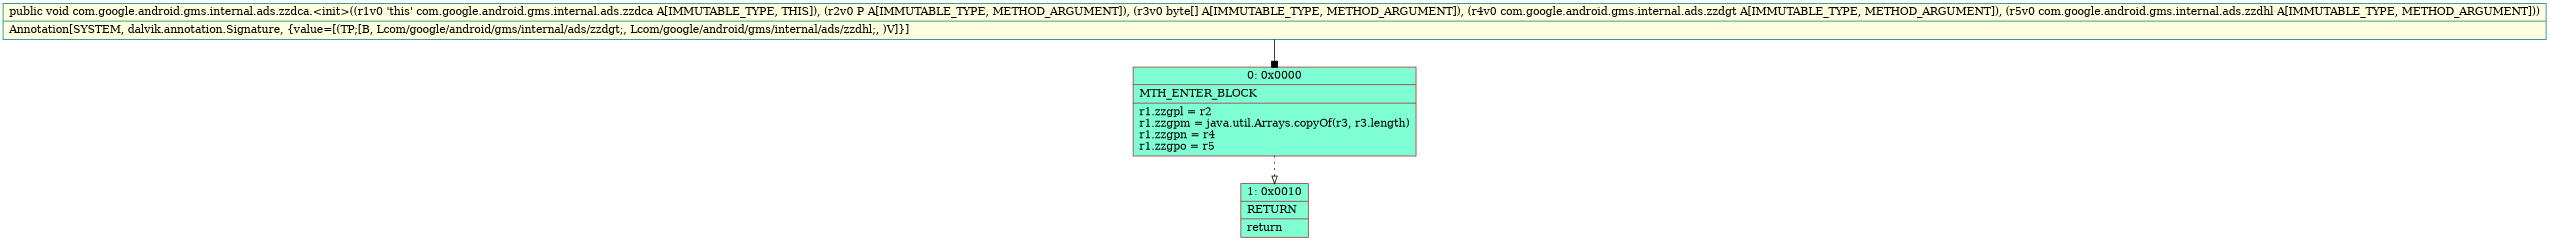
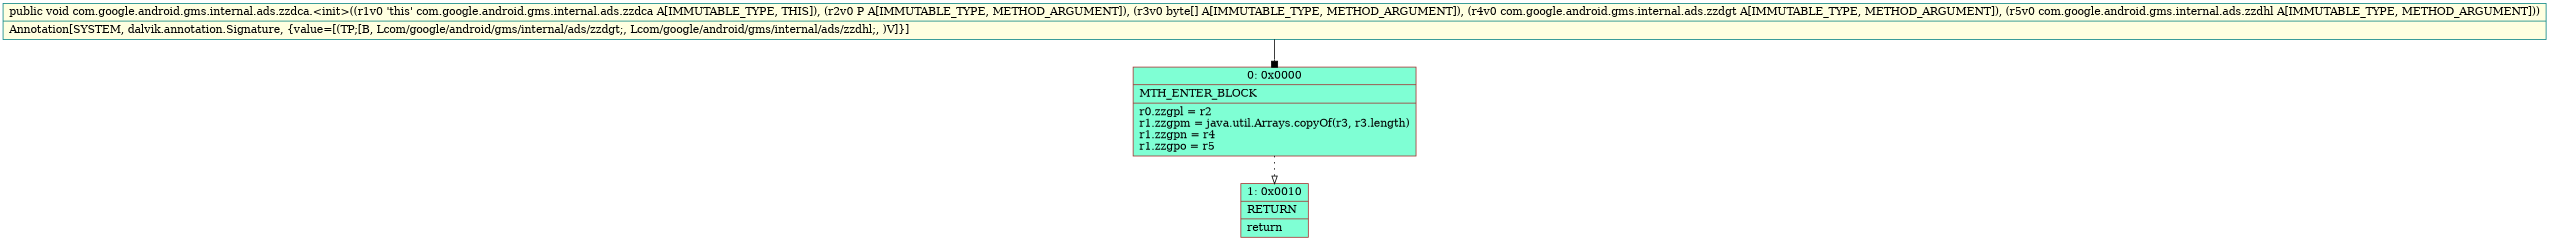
node "0: 0x0000": text "r1.zzgpl = r2" -> "r0.zzgpl = r2"
